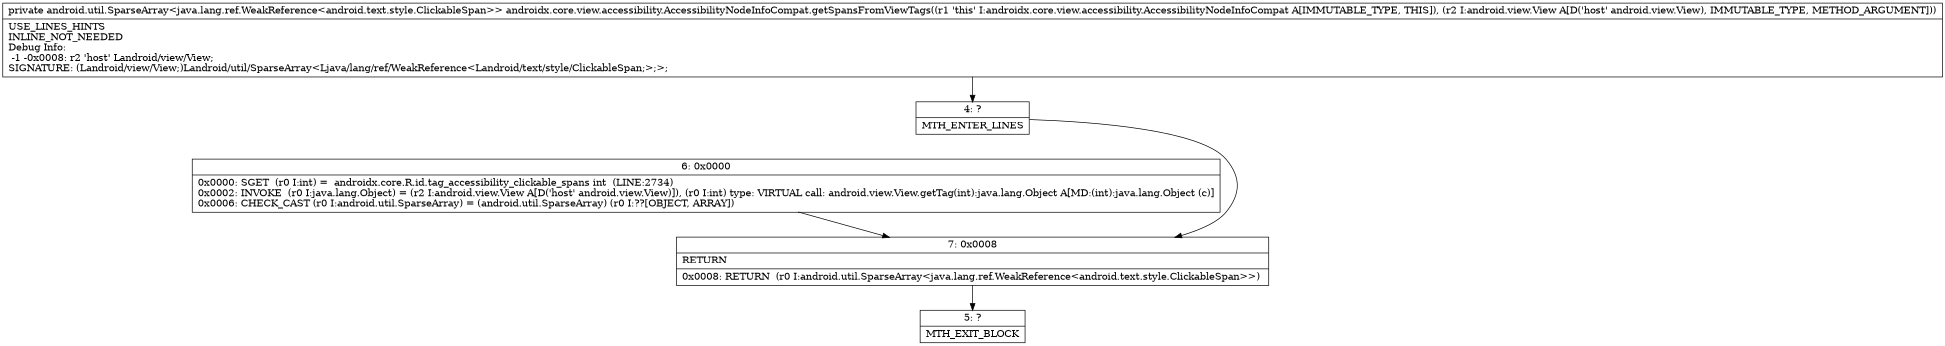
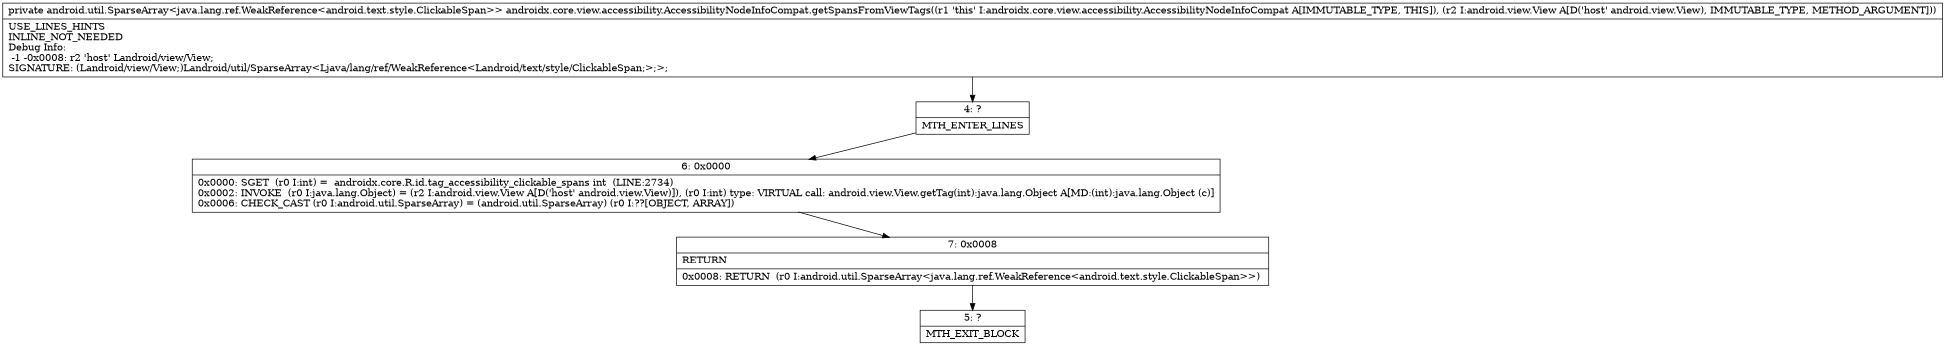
edge "4: ?" -> "7: 0x0008": now "4: ?" -> "6: 0x0000"
